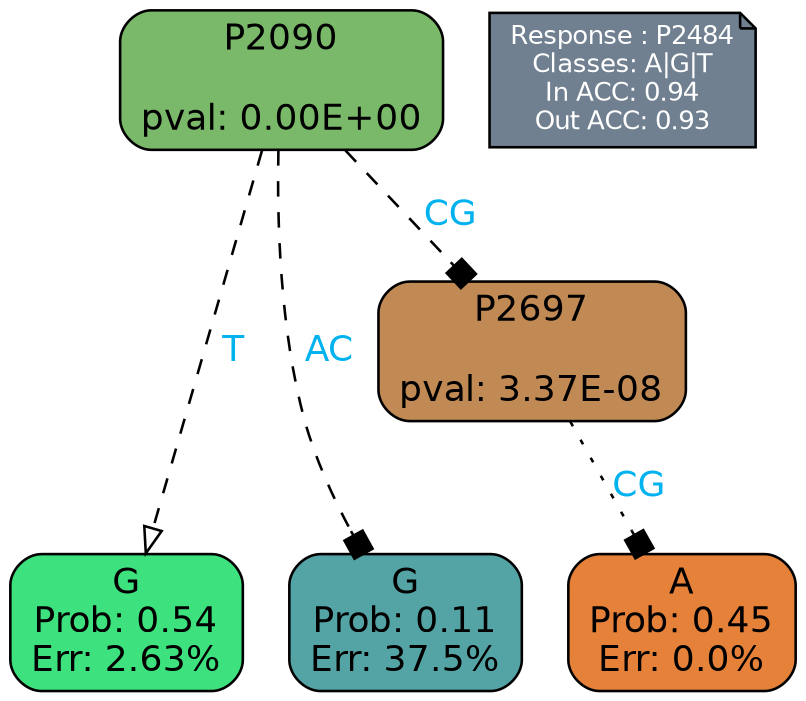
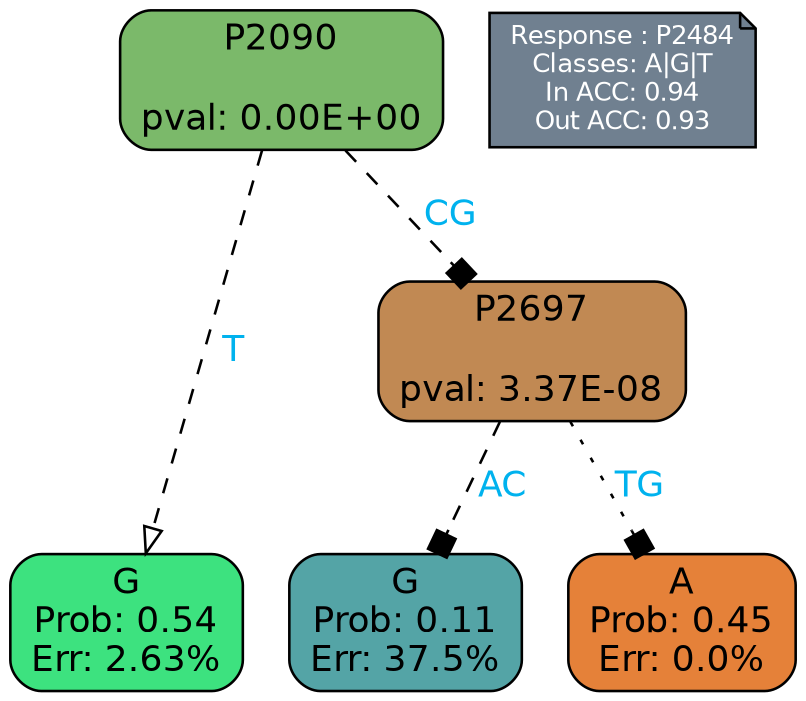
edge "P2090 pval: 0.00E+00" -> "G Prob: 0.11 Err: 37.5%": now "P2697 pval: 3.37E-08" -> "G Prob: 0.11 Err: 37.5%"
edge "P2697 pval: 3.37E-08" -> "A Prob: 0.45 Err: 0.0%": label "CG" -> "TG"
